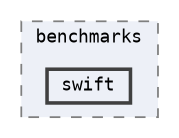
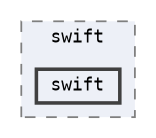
cluster "benchmarks": label "benchmarks" -> "swift"
